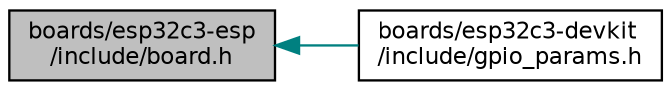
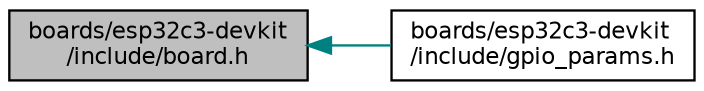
node "boards/esp32c3-esp /include/board.h": label "boards/esp32c3-esp /include/board.h" -> "boards/esp32c3-devkit /include/board.h"
